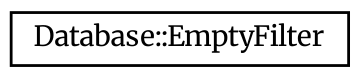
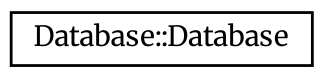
node "Database::EmptyFilter": label "Database::EmptyFilter" -> "Database::Database"
